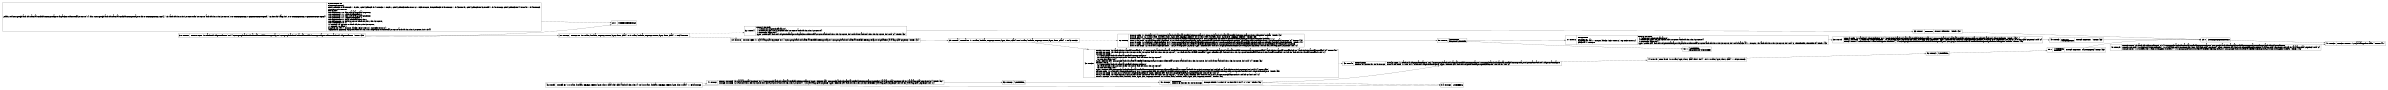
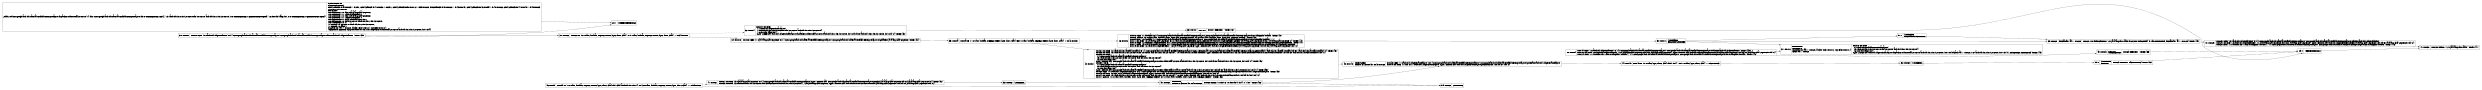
node "32: 0x0004": text "0x0004: INVOKE" -> "6x0004: INVOKE"
node "37: 0x001c": text "(r4 I:android.widget.LinearLayout)" -> "(r4 I:android.getChildCount.LinearLayout)"
edge "37: 0x001c" -> "38: 0x001f": reversed
node "29: ?": text "SYNTHETIC_EXIT_BLOCK" -> "MTH_EXIT_BLOCK"
node "39: 0x0028": added
